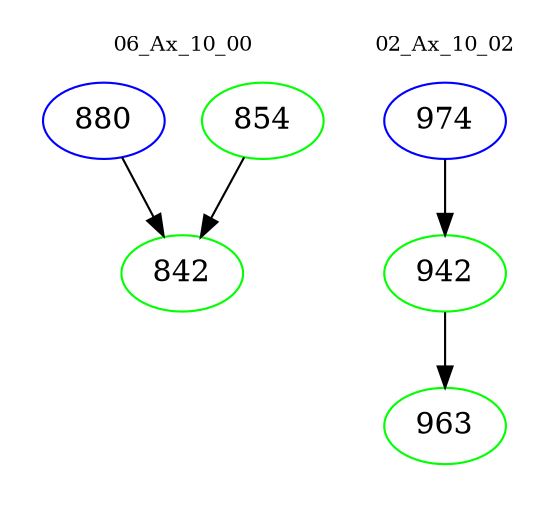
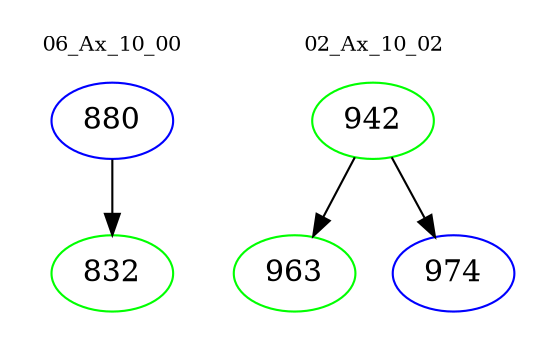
node "854": removed
edge "974" -> "942": reversed
node "842": label "842" -> "832"
